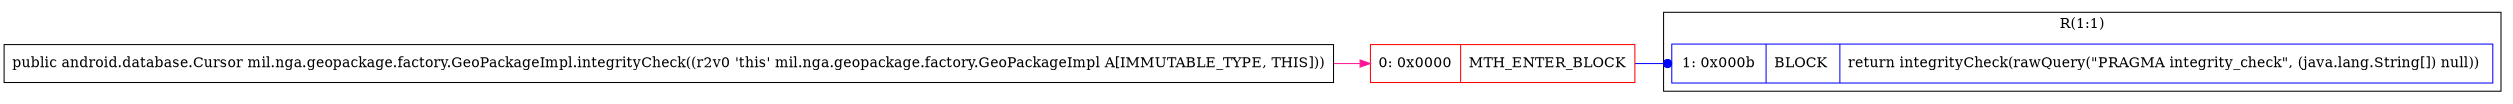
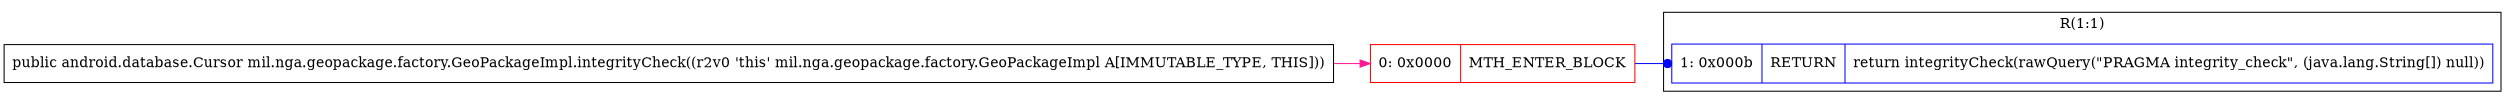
node "1: 0x000b": text "BLOCK" -> "RETURN"
